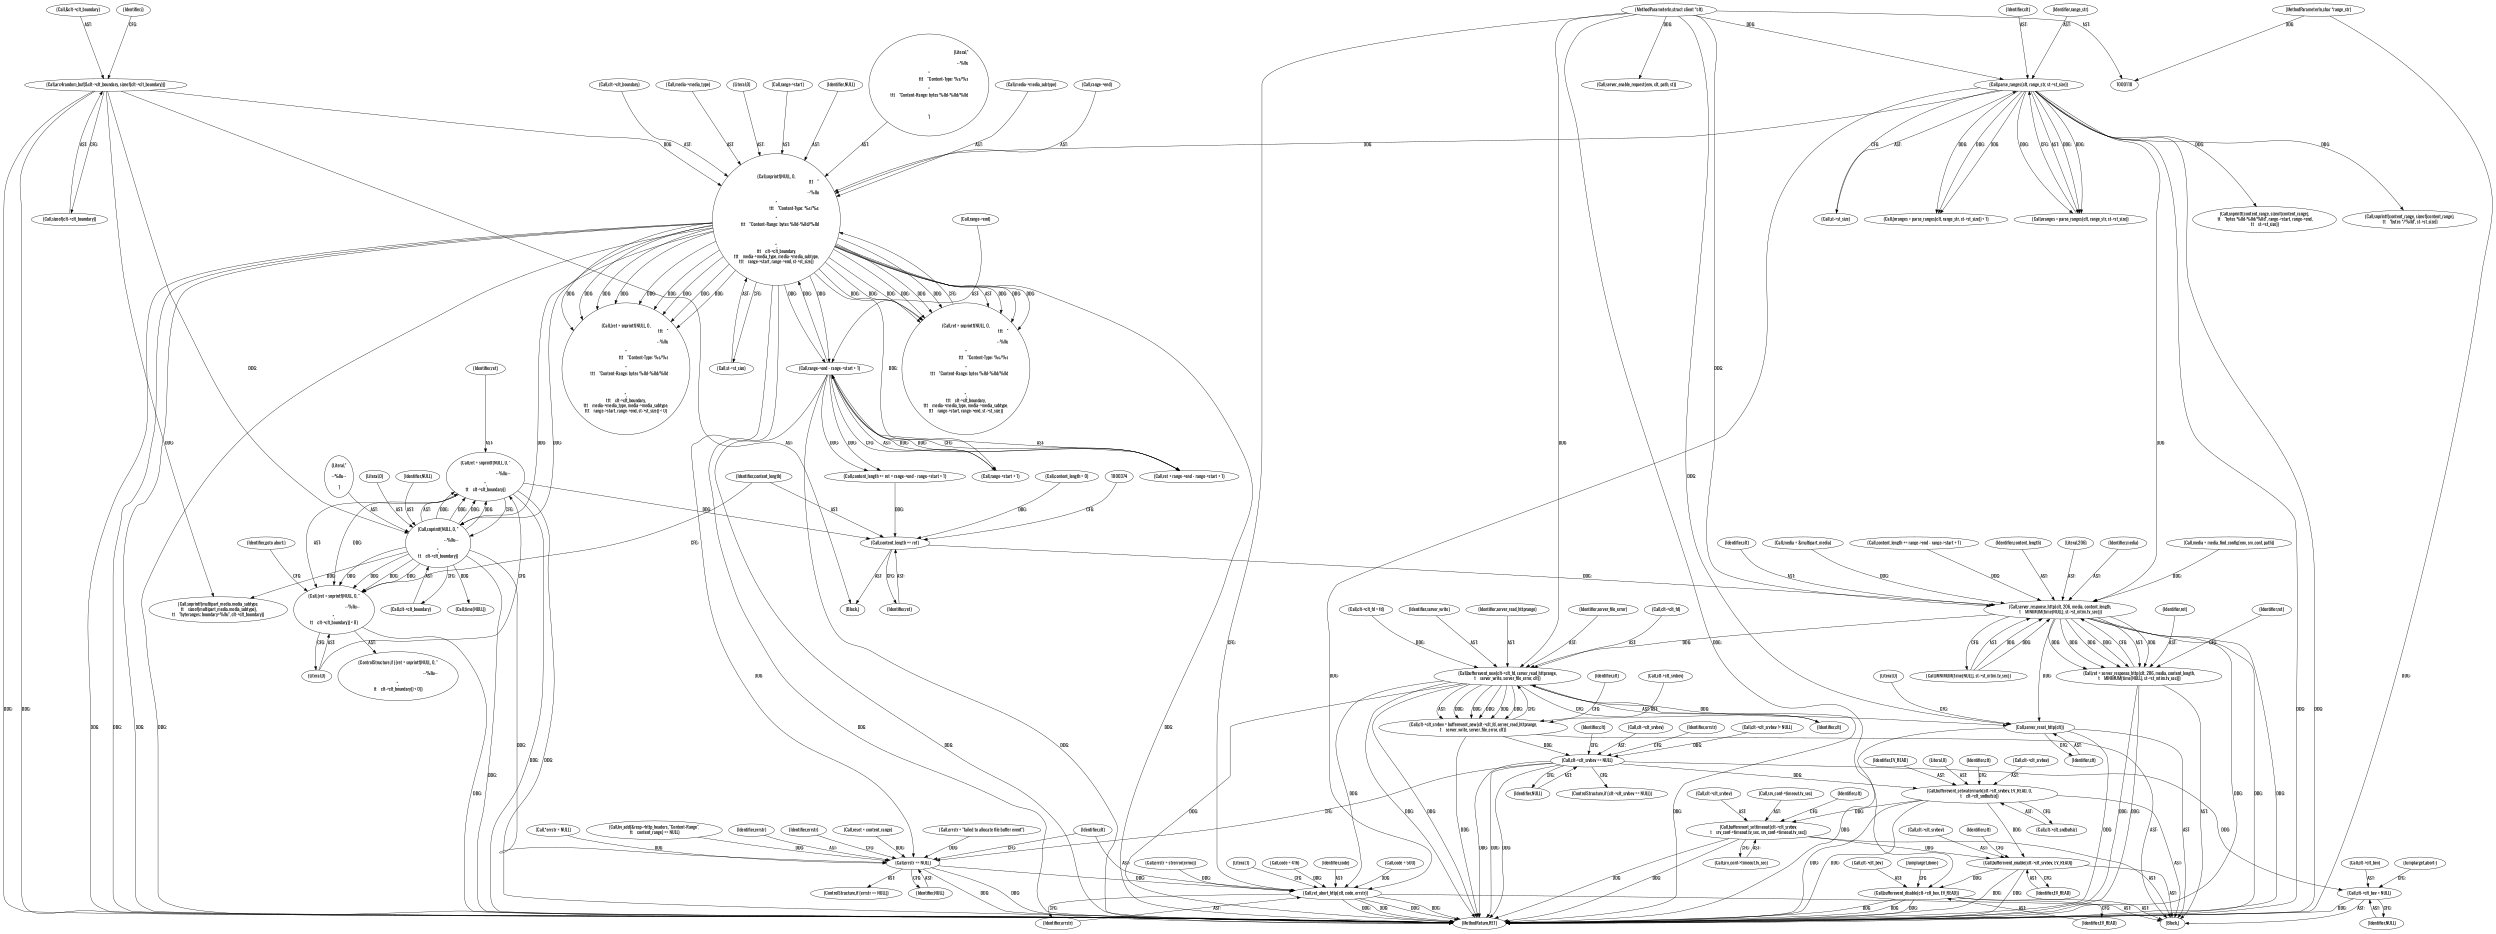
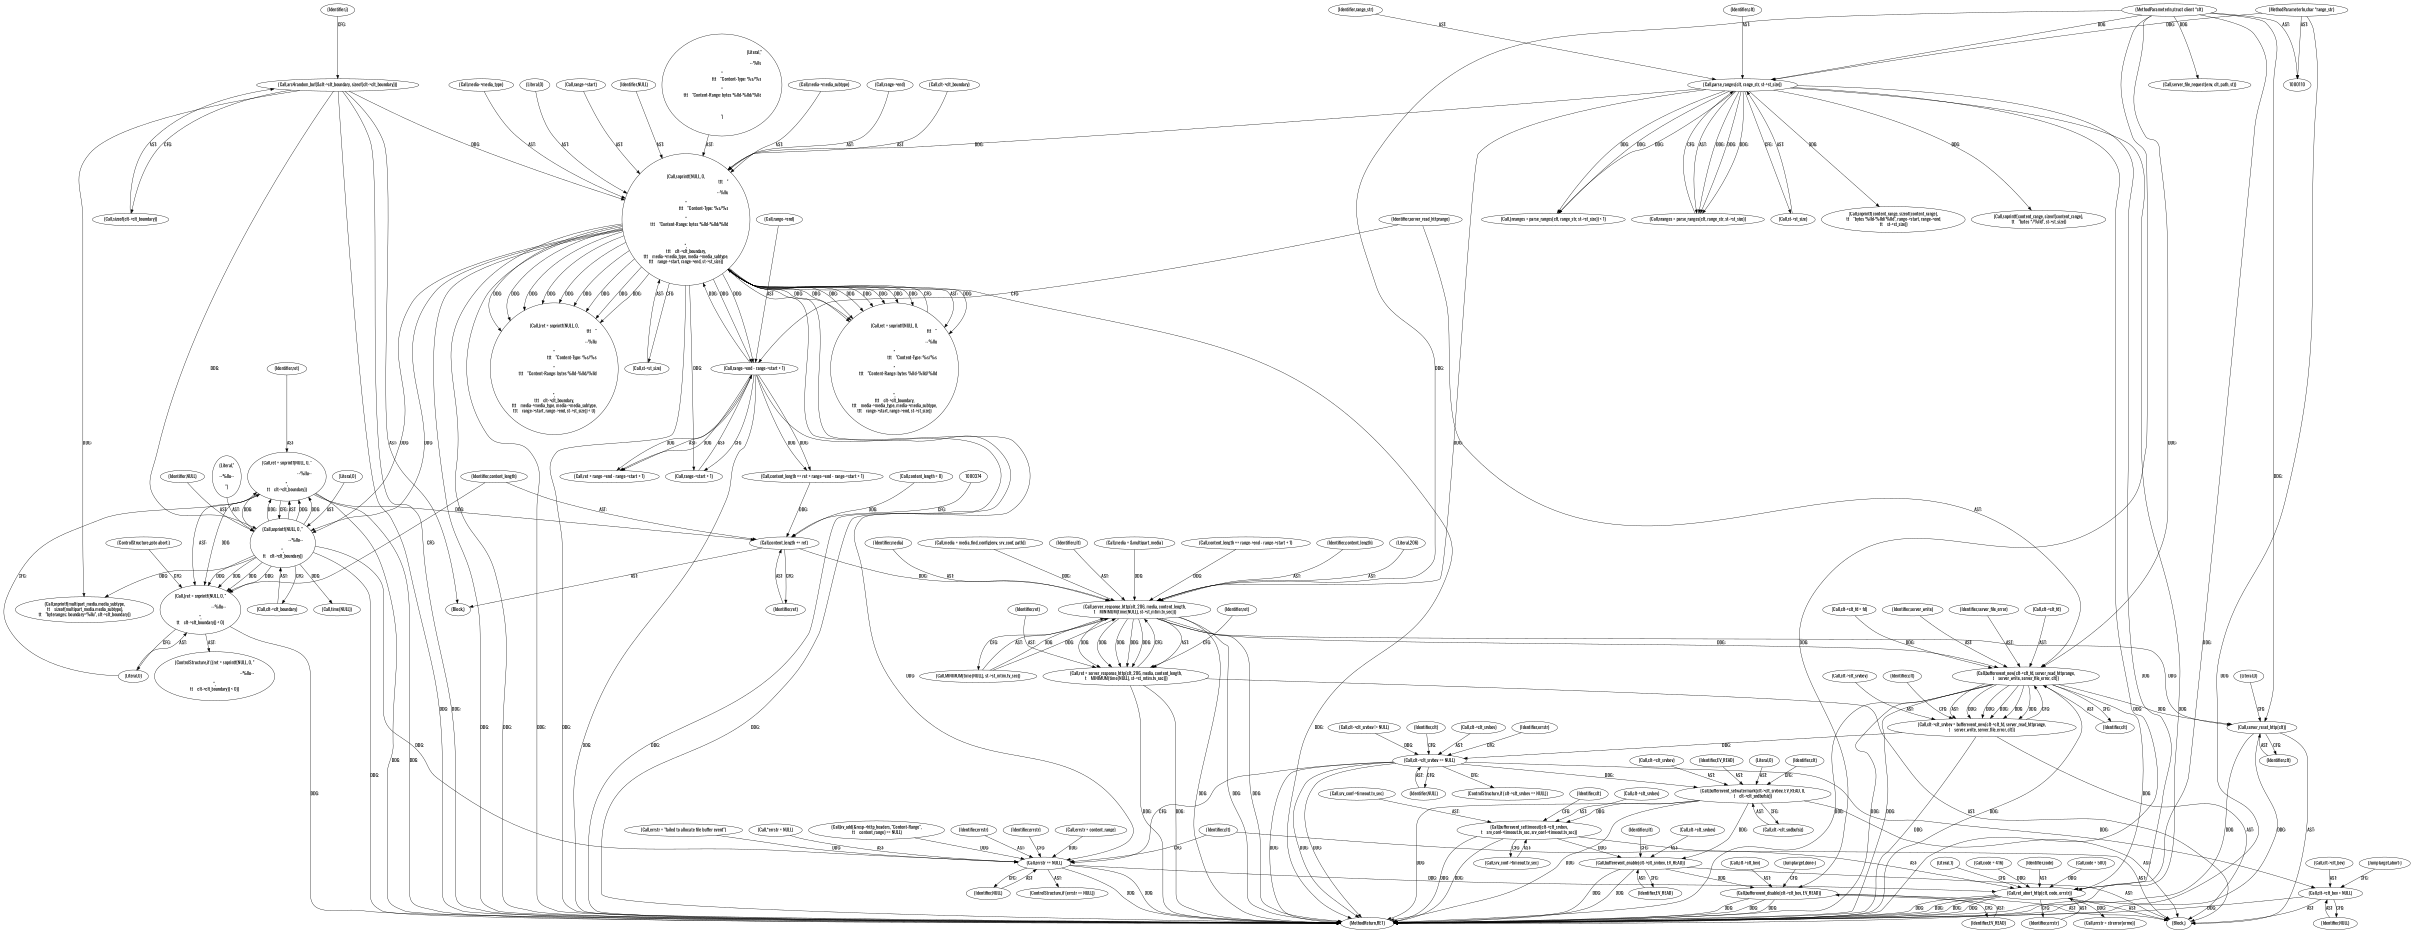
node "(Call,&clt->clt_boundary)": removed
edge "(MethodParameterIn,char *range_str)" -> "1000110": label "DDG: " -> "AST: "
edge "(MethodParameterIn,char *range_str)" -> "(Call,parse_ranges(clt, range_str, st->st_size))": added, label "DDG:"
node "(Call,server_enable_request(env, clt, path, st))": label "(Call,server_enable_request(env, clt, path, st))" -> "(Call,server_file_request(env, clt, path, st))"
edge "(Call,ret + range->end - range->start + 1)" -> "(Call,range->end - range->start + 1)": now "(Identifier,server_read_httprange)" -> "(Call,range->end - range->start + 1)"
node "(Identifier,goto abort;)": label "(Identifier,goto abort;)" -> "(ControlStructure,goto abort;)"
edge "(MethodParameterIn,struct client *clt)" -> "(Call,ret_abort_http(clt, code, errstr))": label "CFG: " -> "DDG: "
node "(Call,reset = content_range)": label "(Call,reset = content_range)" -> "(Call,errstr = content_range)"
edge "(Call,*errstr = NULL)" -> "(Call,errstr == NULL)": label "DDG: " -> "AST: "
edge "(Call,errstr = strerror(errno))" -> "(Call,ret_abort_http(clt, code, errstr))": reversed
